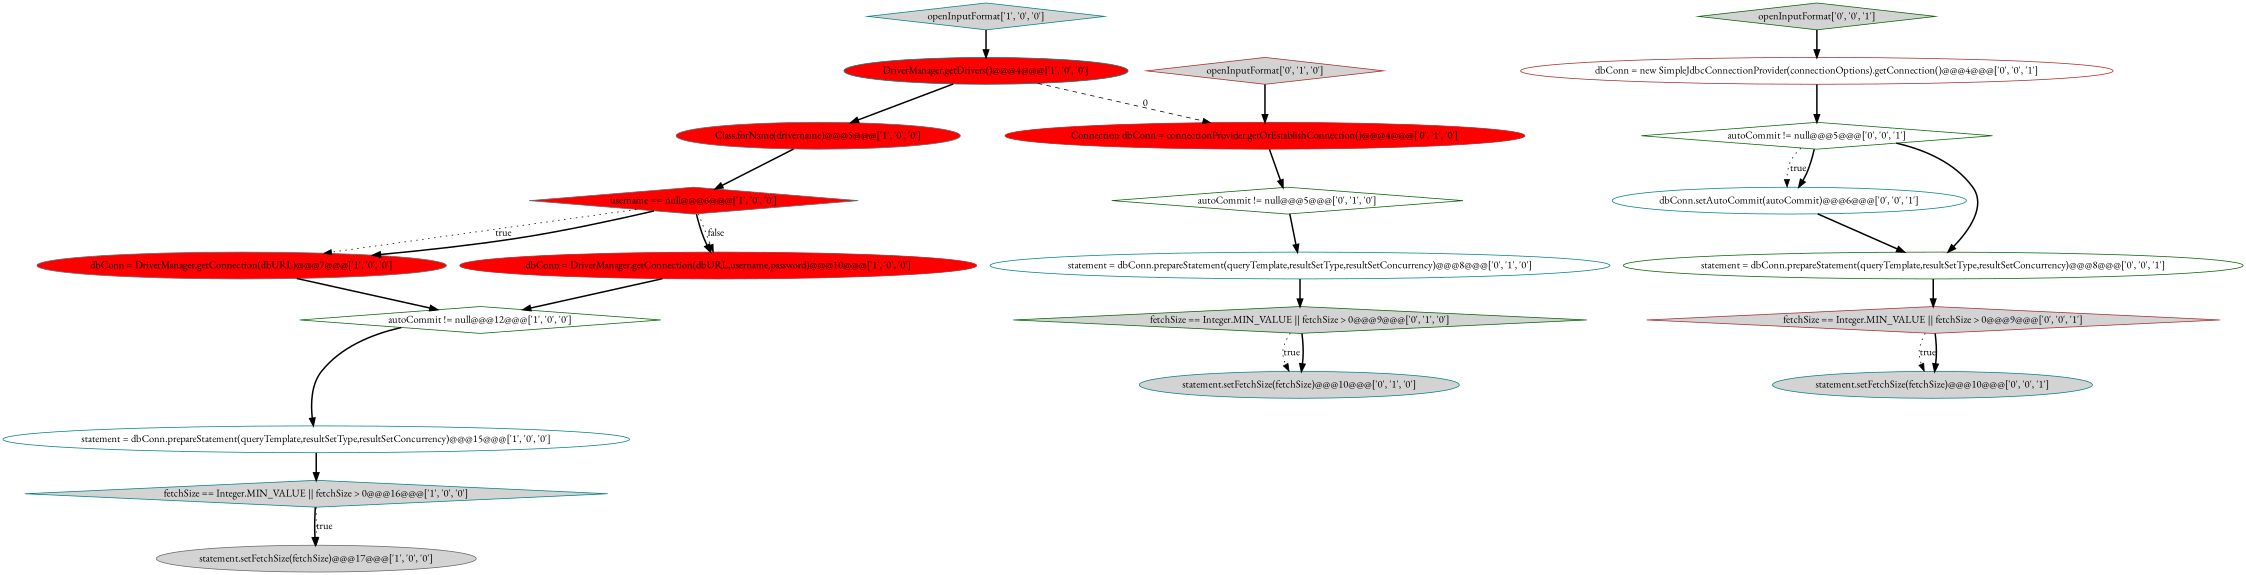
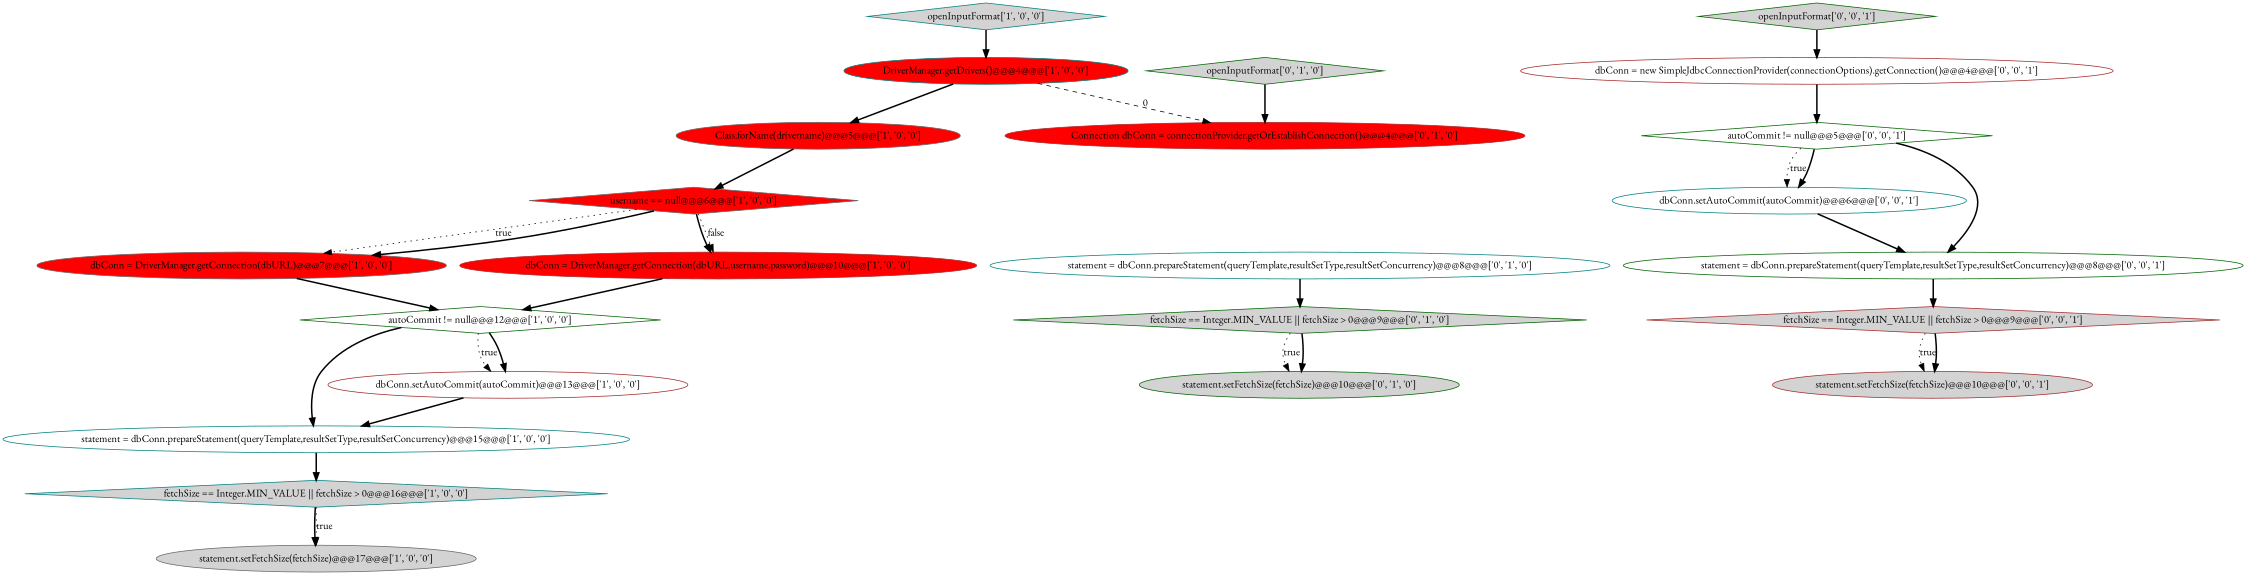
node "openInputFormat['0', '1', '0']": color brown -> darkgreen
node "autoCommit != null@@@5@@@['0', '1', '0']": removed
node "dbConn.setAutoCommit(autoCommit)@@@13@@@['1', '0', '0']": added
node "statement.setFetchSize(fetchSize)@@@10@@@['0', '1', '0']": color teal -> darkgreen
node "statement.setFetchSize(fetchSize)@@@10@@@['0', '0', '1']": color teal -> brown
